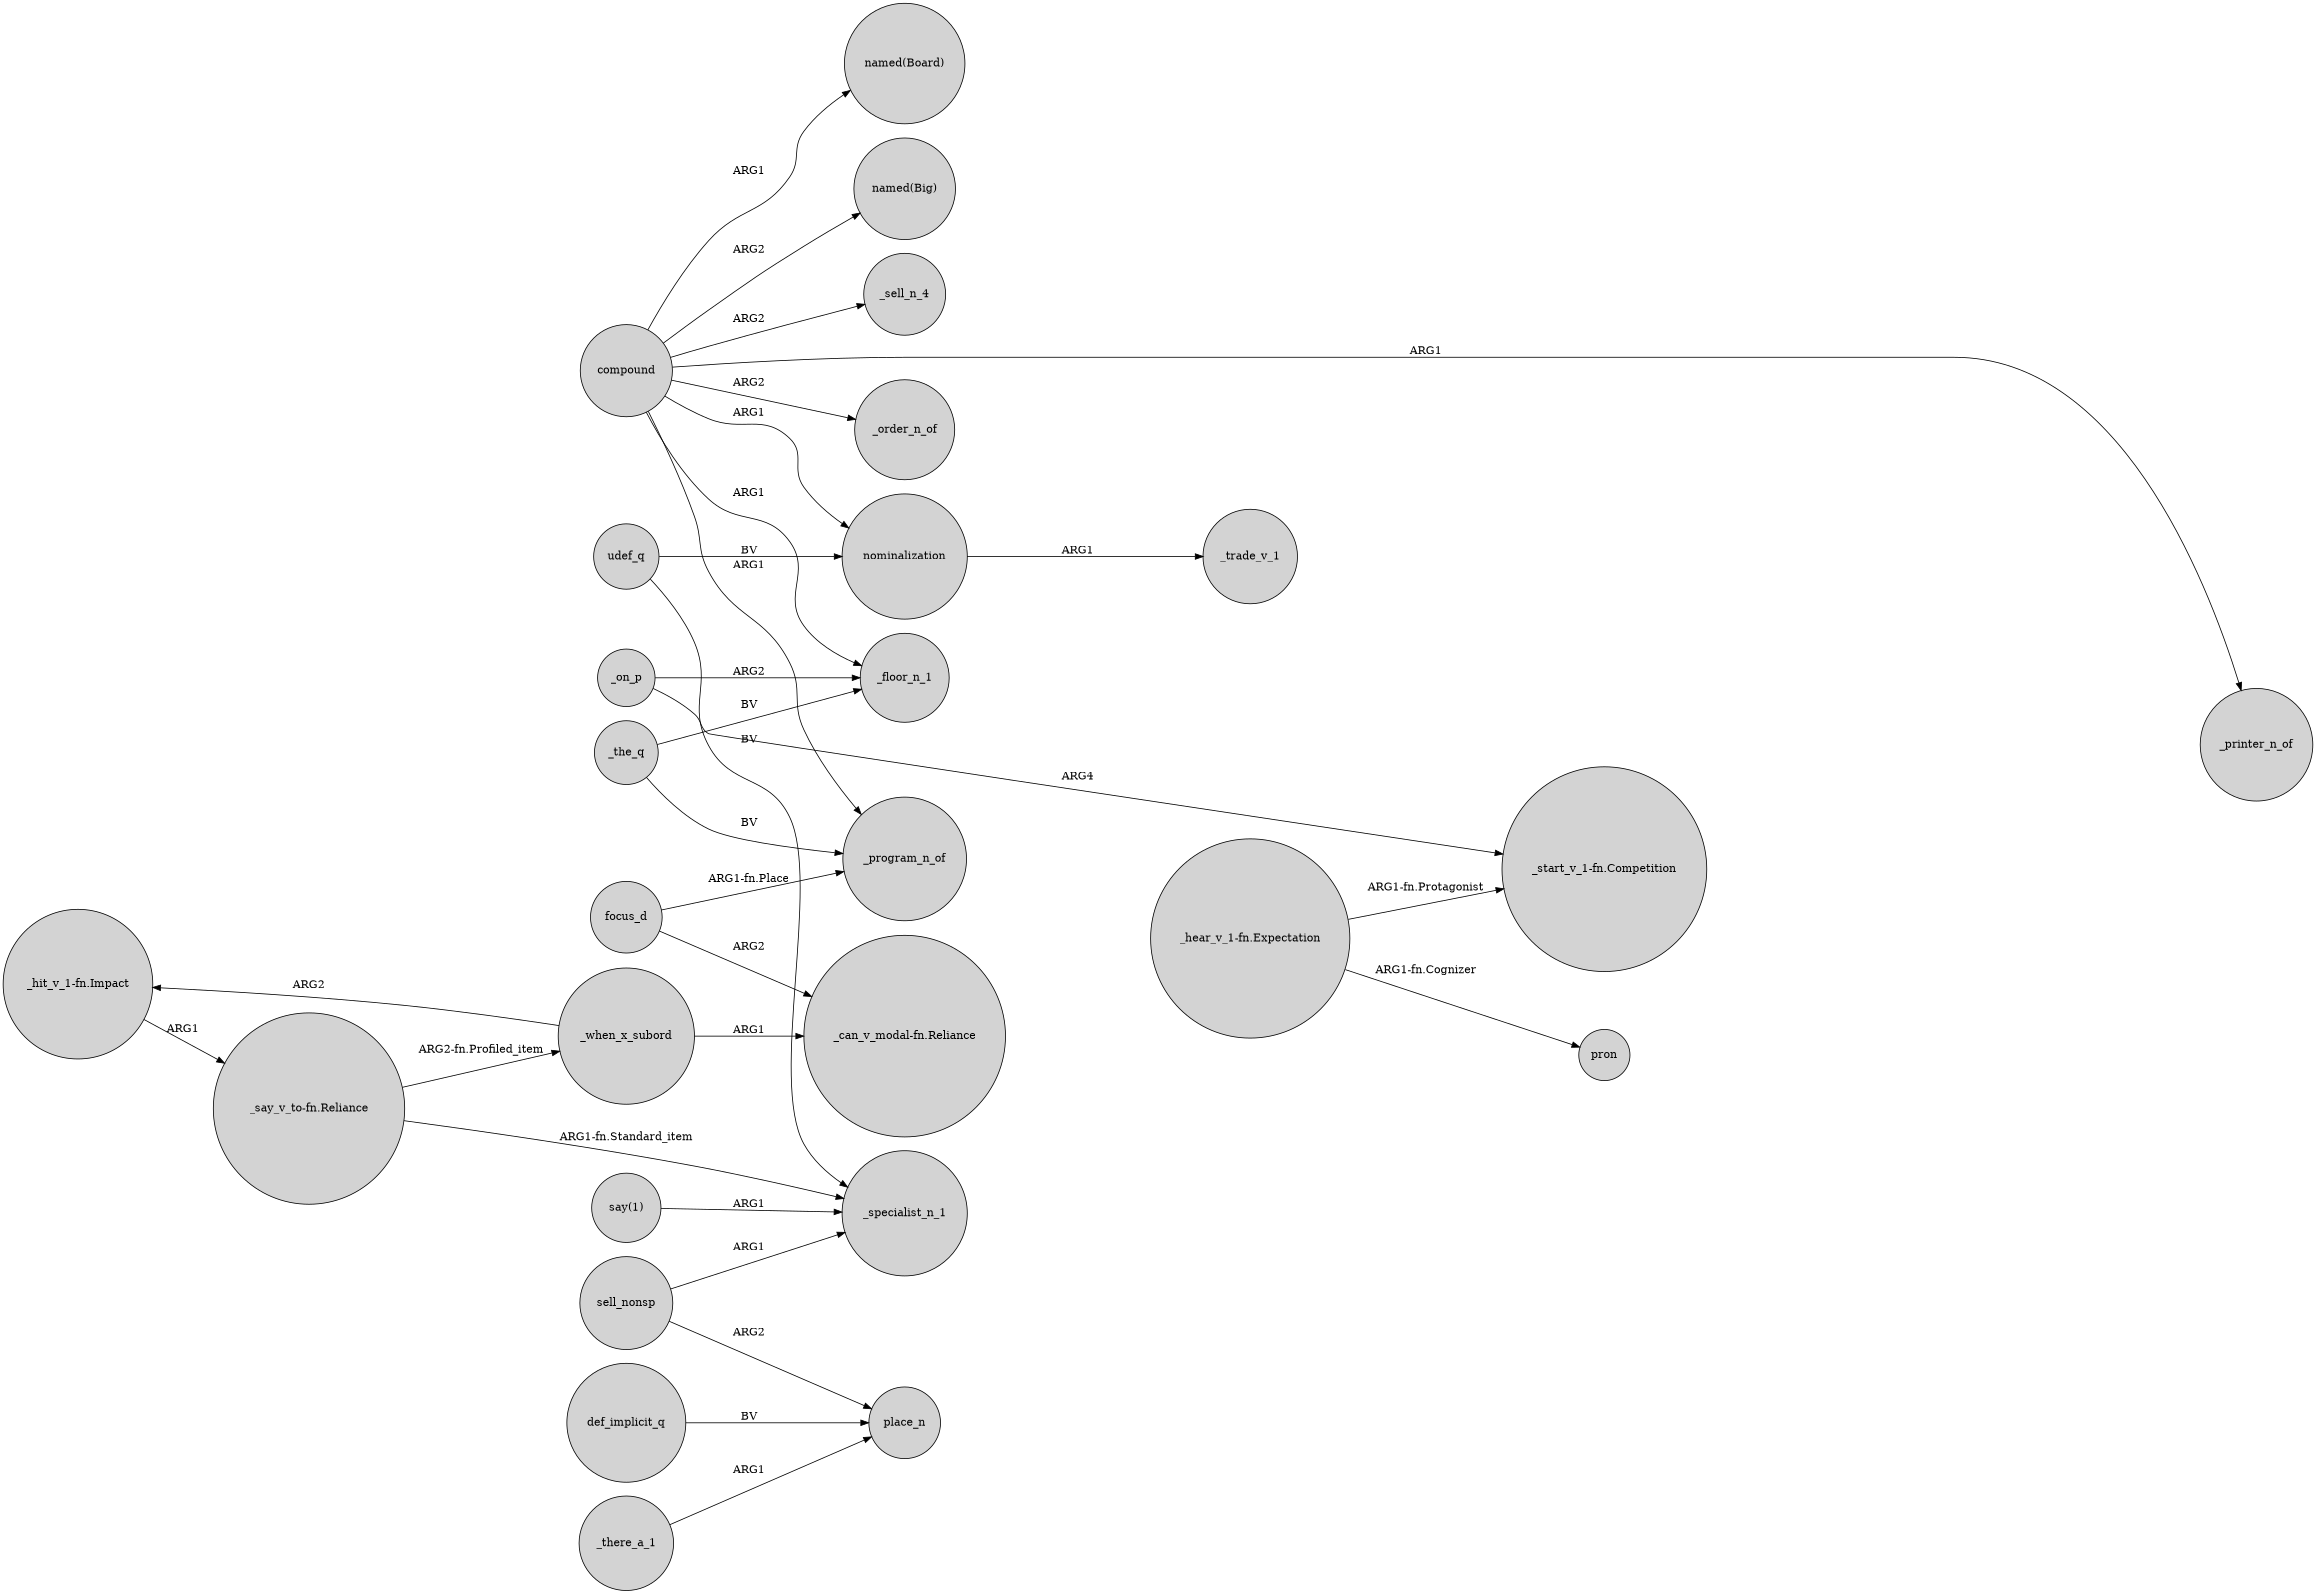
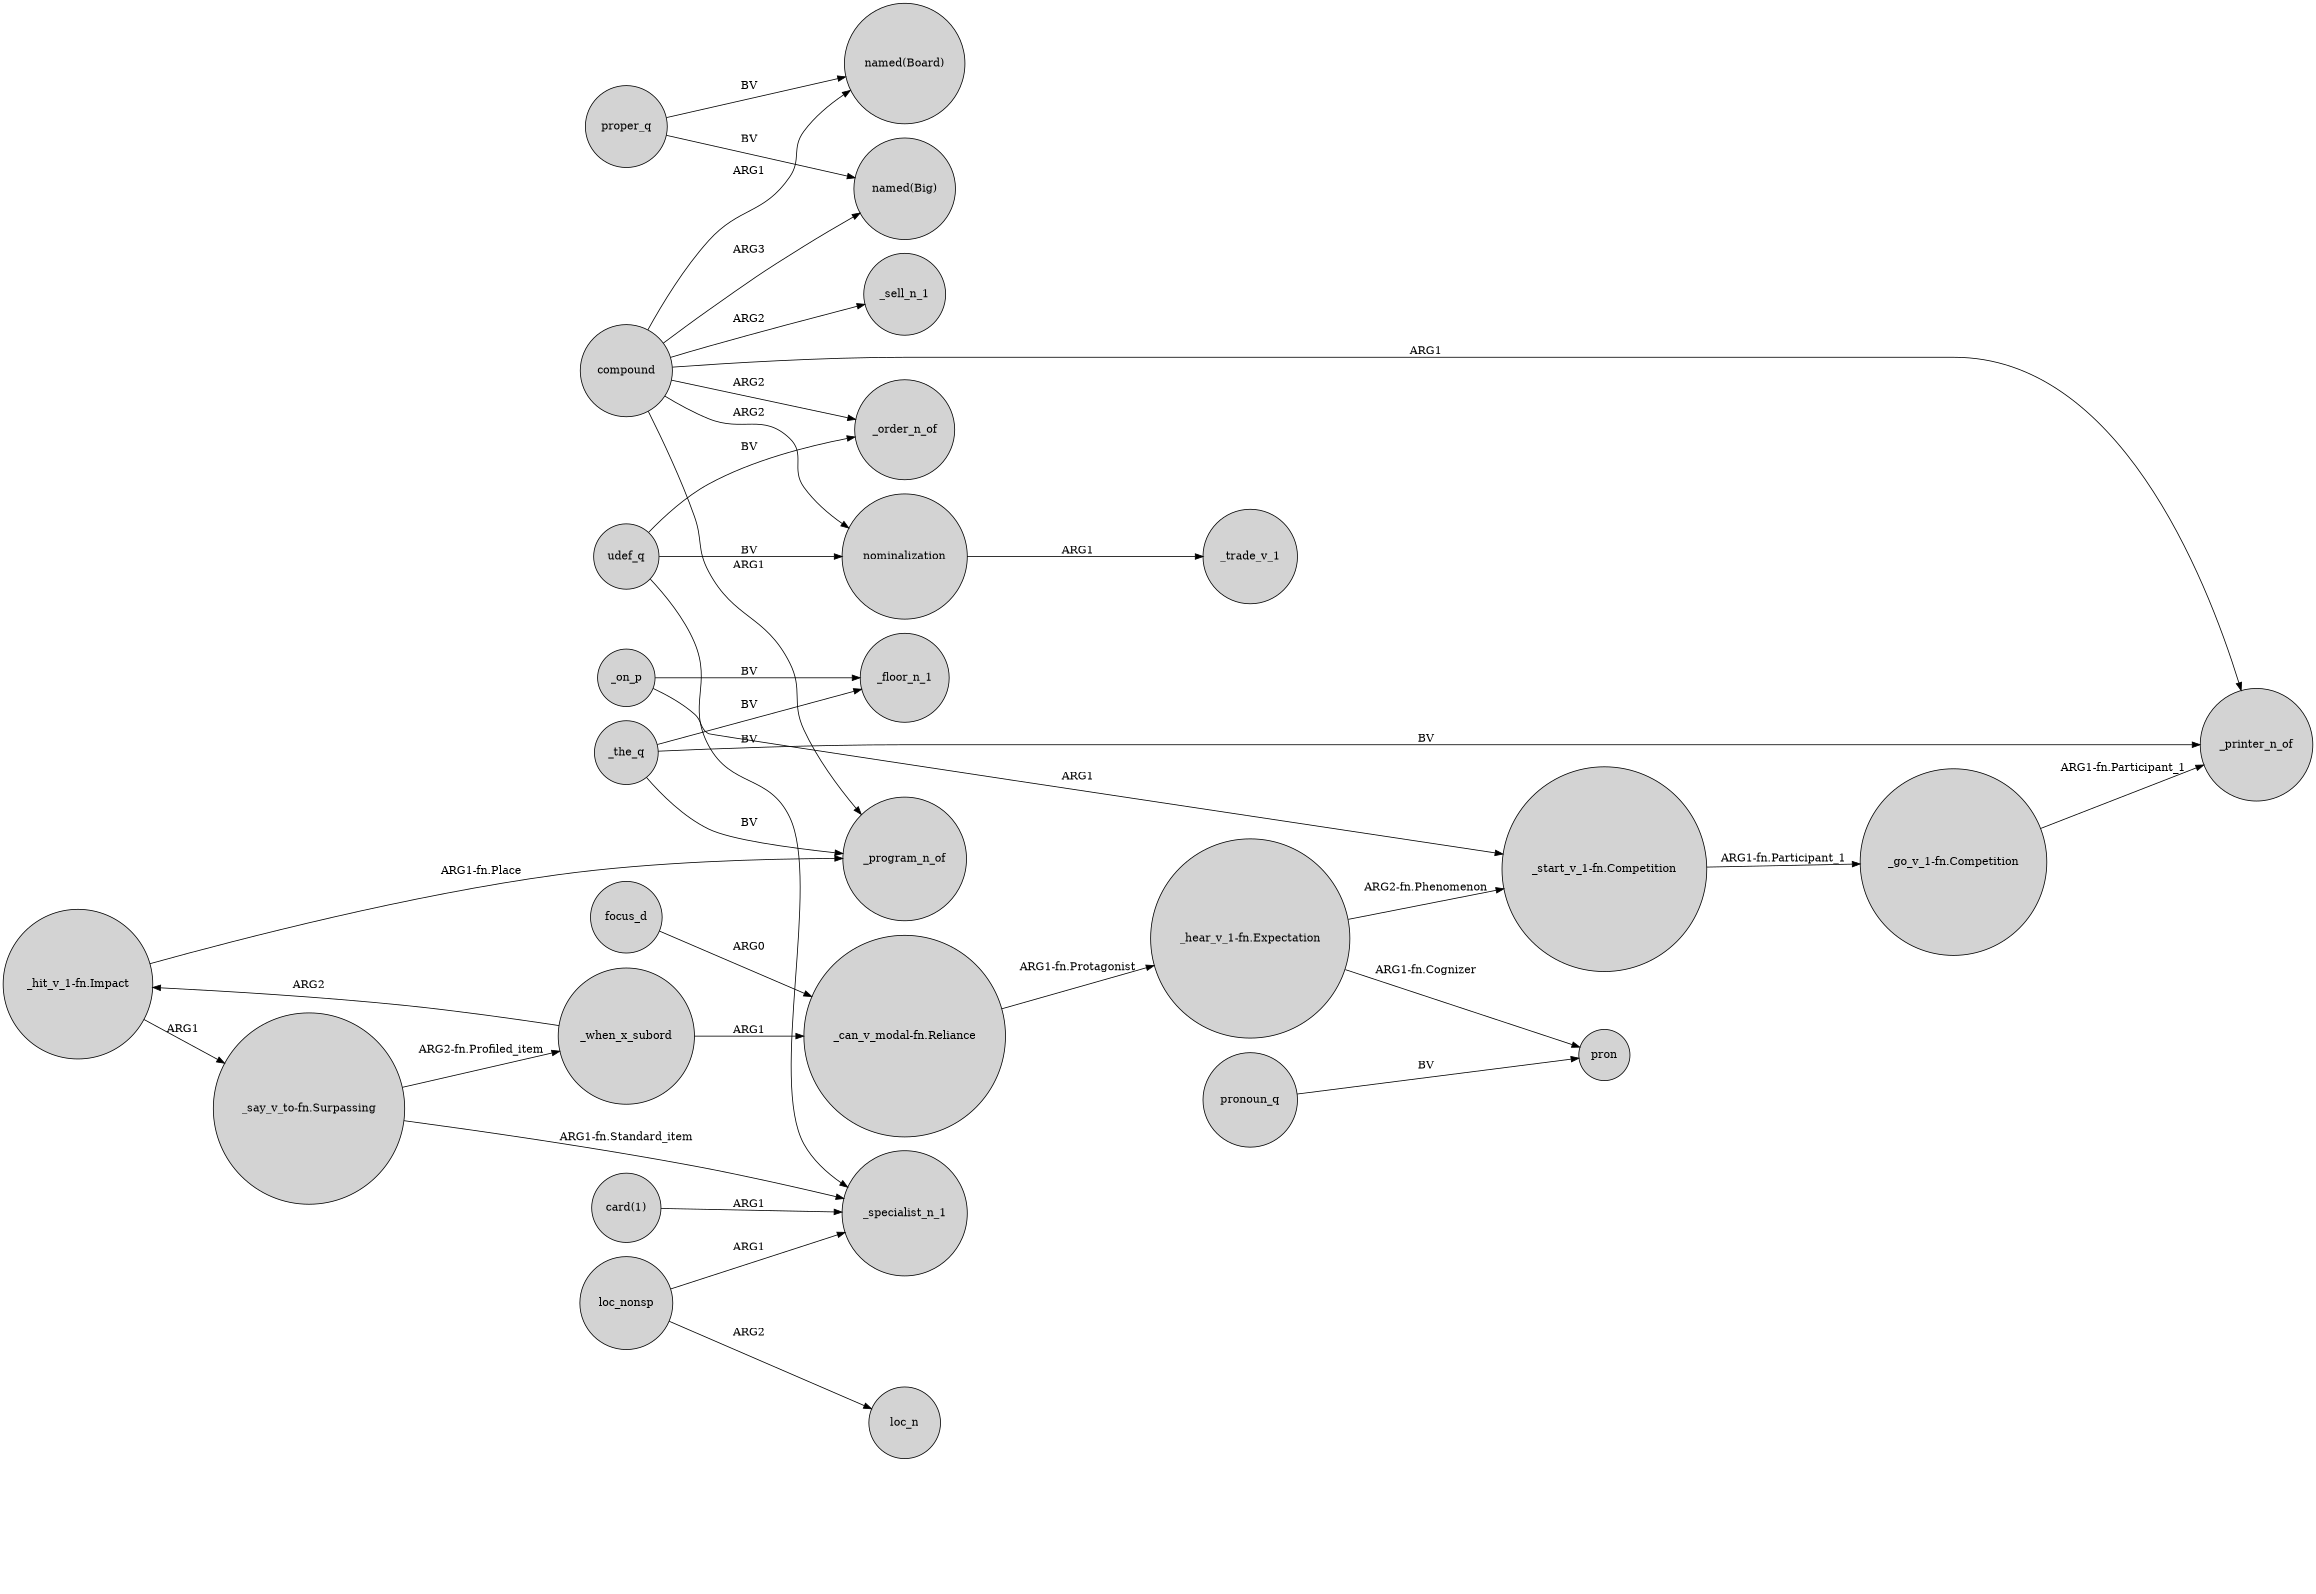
node "proper_q": added
edge "compound" -> "named(Big)": label "ARG2" -> "ARG3"
node "_sell_n_4": label "_sell_n_4" -> "_sell_n_1"
edge "compound" -> "nominalization": label "ARG1" -> "ARG2"
edge "udef_q" -> "_order_n_of": added, label "BV"
edge "compound" -> "_floor_n_1": removed, label "ARG1"
edge "_on_p" -> "_floor_n_1": label "ARG2" -> "BV"
edge "_the_q" -> "_printer_n_of": added, label "BV"
edge "_on_p" -> "_start_v_1-fn.Competition": label "ARG4" -> "ARG1"
node "_go_v_1-fn.Competition": added
edge "_hear_v_1-fn.Expectation" -> "_start_v_1-fn.Competition": label "ARG1-fn.Protagonist" -> "ARG2-fn.Phenomenon"
edge "focus_d" -> "_program_n_of": now "_hit_v_1-fn.Impact" -> "_program_n_of"
edge "focus_d" -> "_can_v_modal-fn.Reliance": label "ARG2" -> "ARG0"
edge "_can_v_modal-fn.Reliance" -> "_hear_v_1-fn.Expectation": added, label "ARG1-fn.Protagonist"
node "pronoun_q": added
node "_say_v_to-fn.Reliance": label "_say_v_to-fn.Reliance" -> "_say_v_to-fn.Surpassing"
node "say(1)": label "say(1)" -> "card(1)"
node "sell_nonsp": label "sell_nonsp" -> "loc_nonsp"
node "def_implicit_q": removed
node "place_n": label "place_n" -> "loc_n"
node "_there_a_1": removed
